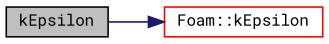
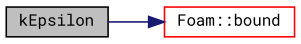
node "Foam::kEpsilon": label "Foam::kEpsilon" -> "Foam::bound"
